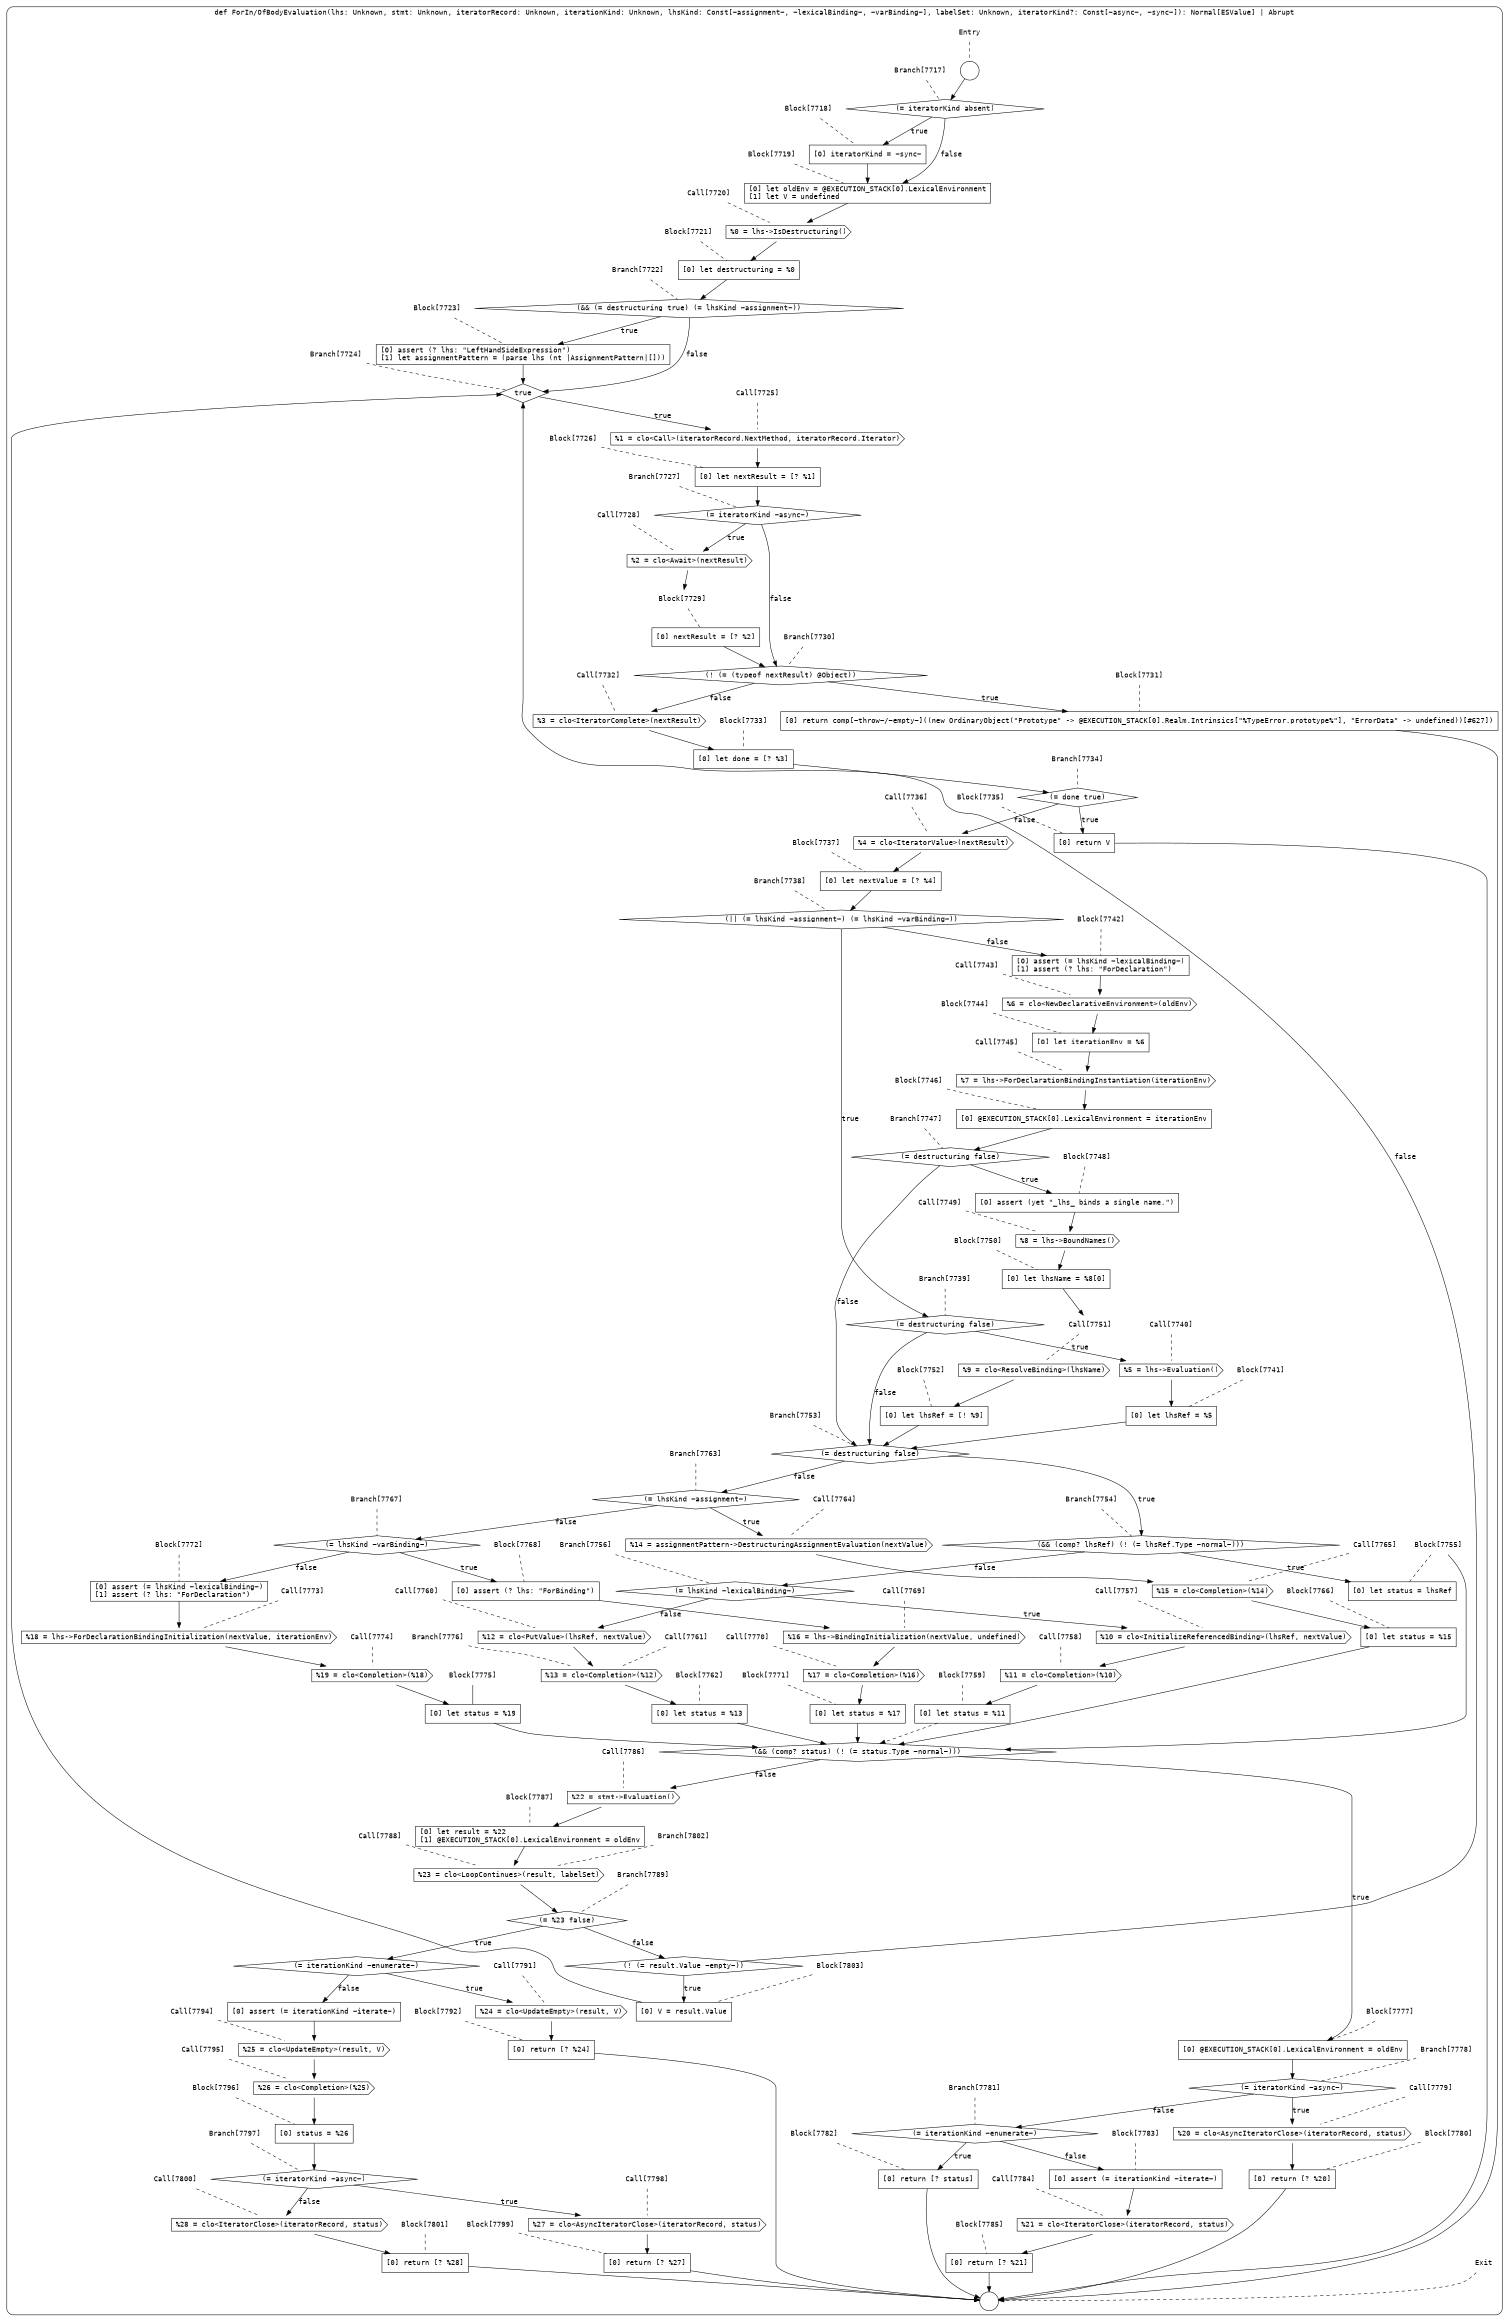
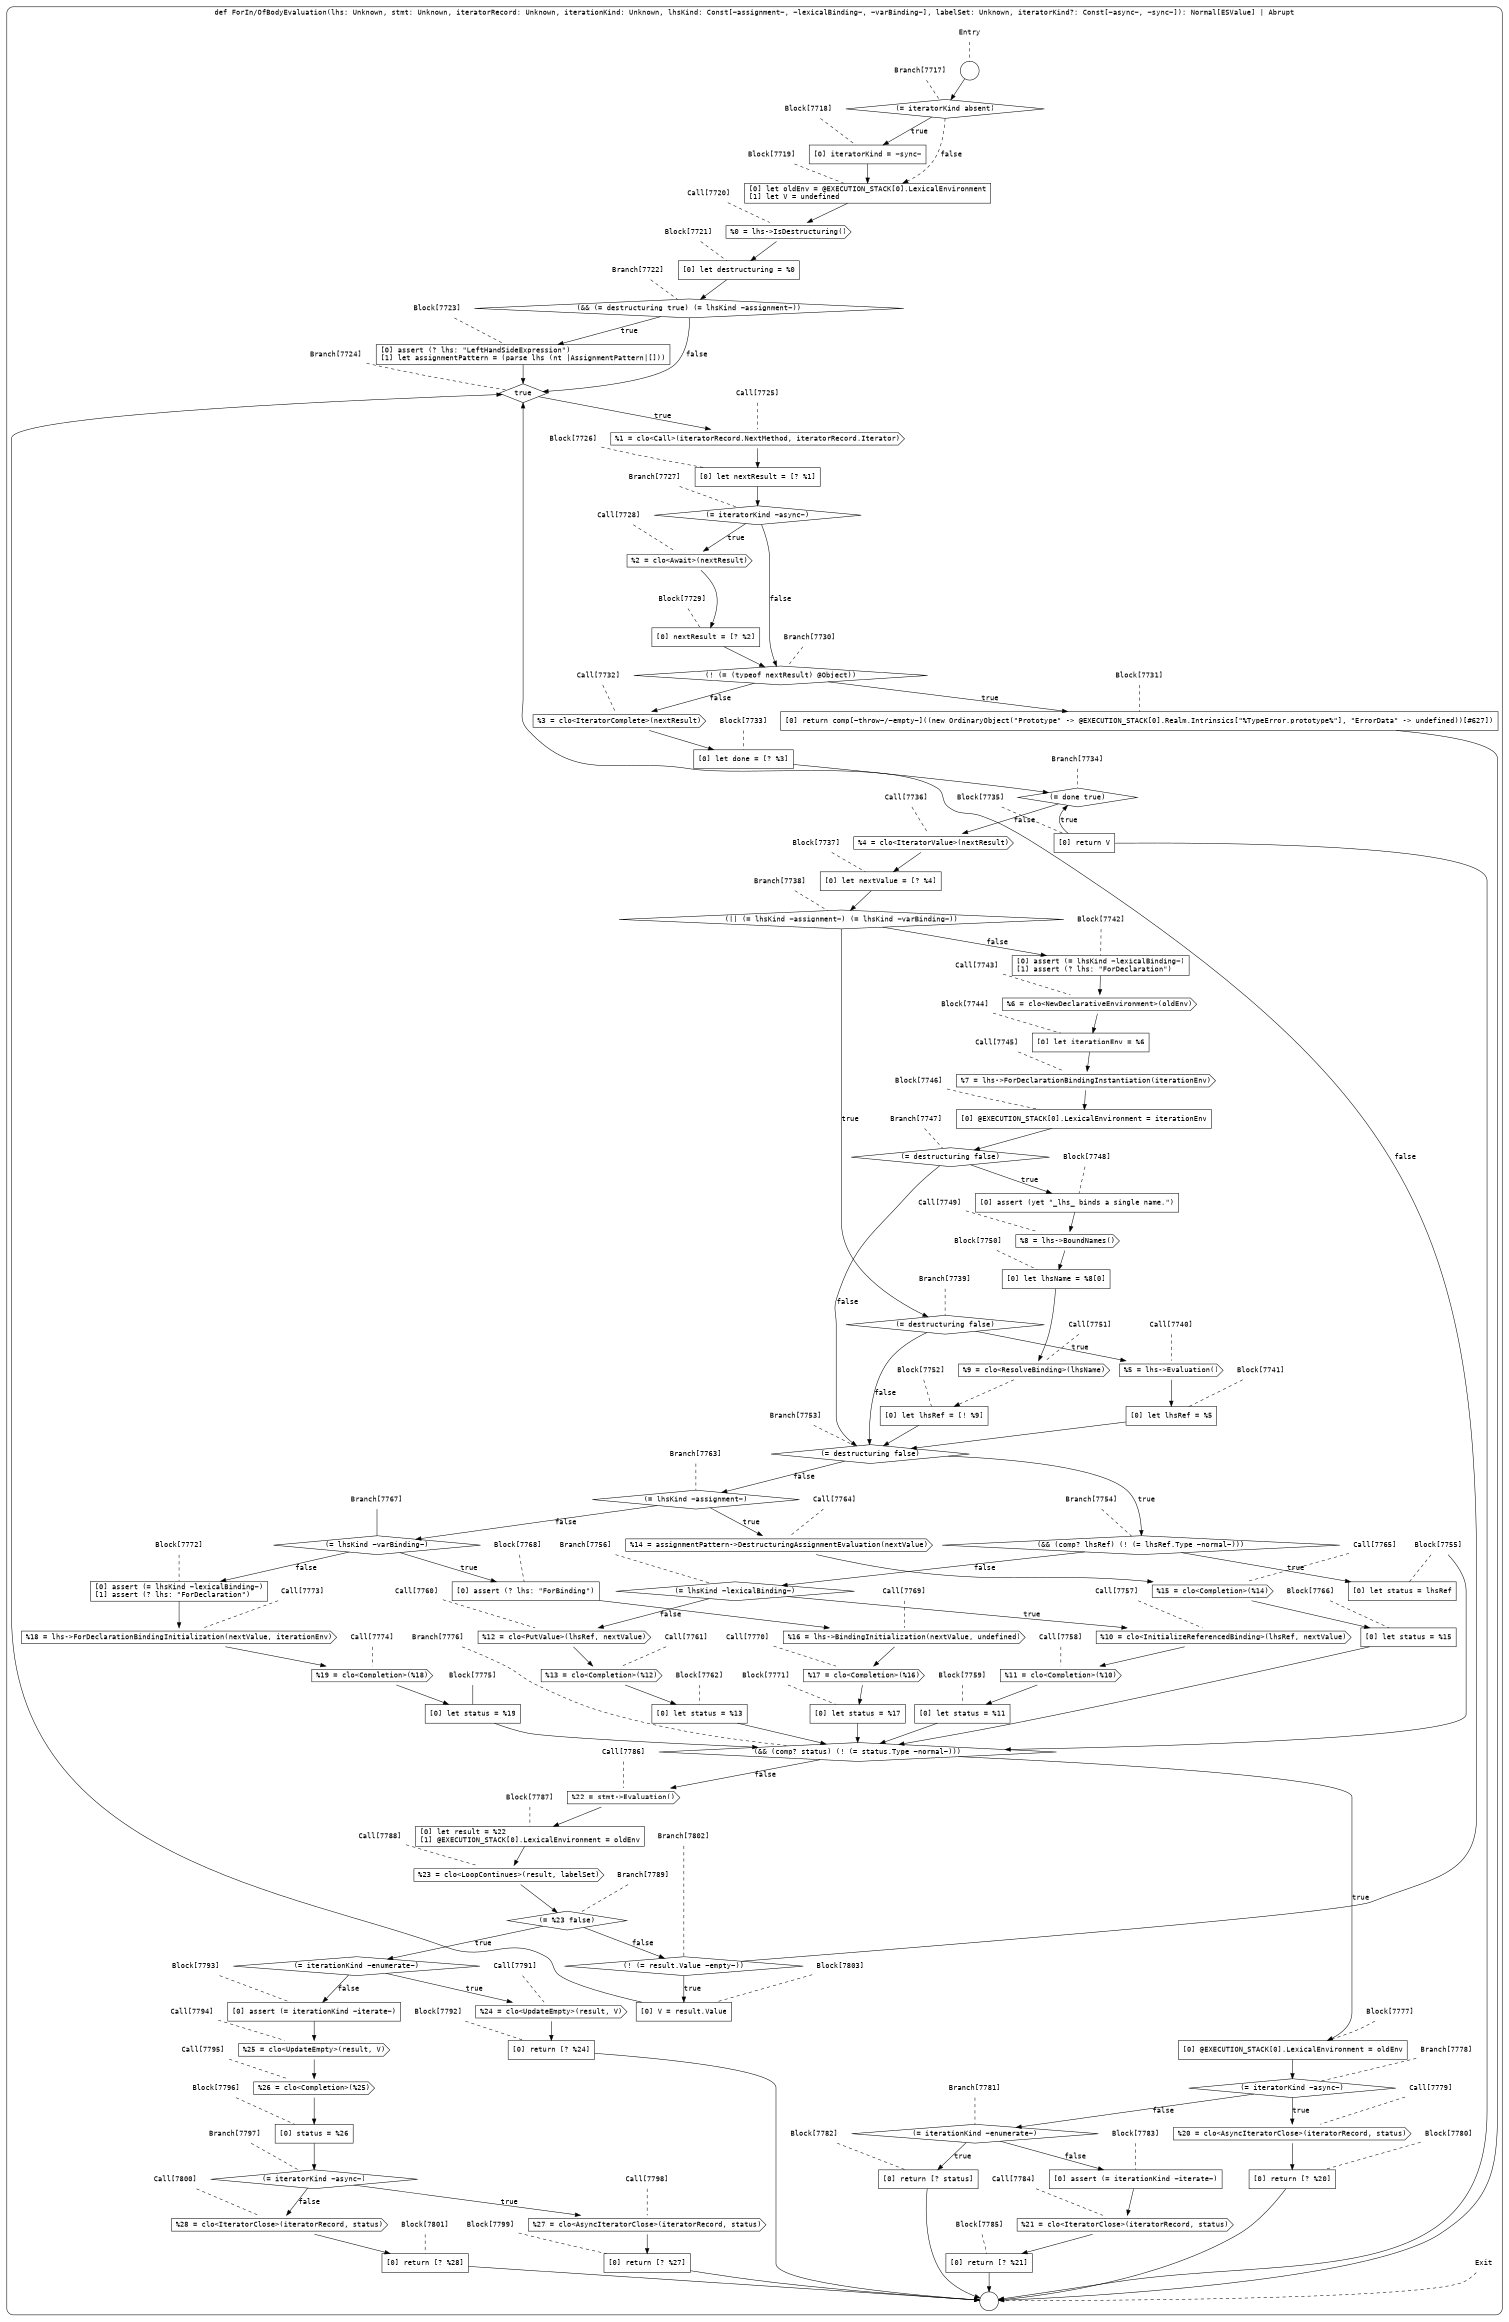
edge "(= iteratorKind absent)" -> "[0] let oldEnv = @EXECUTION_STACK[0].LexicalEnvironment": style solid -> dashed
edge "%2 = clo<Await>(nextResult)" -> "Block[7729]": now "%2 = clo<Await>(nextResult)" -> "[0] nextResult = [? %2]"
edge "(= done true)" -> "[0] return V": reversed
edge "[0] let lhsName = %8[0]" -> "Call[7751]": now "[0] let lhsName = %8[0]" -> "%9 = clo<ResolveBinding>(lhsName)"
edge "%9 = clo<ResolveBinding>(lhsName)" -> "[0] let lhsRef = [! %9]": style solid -> dashed
edge "Branch[7767]" -- "(= lhsKind ~varBinding~)": style dashed -> solid
edge "Branch[7776]" -- "%13 = clo<Completion>(%12)": now "Branch[7776]" -- "(&& (comp? status) (! (= status.Type ~normal~)))"
edge "[0] let status = %11" -> "(&& (comp? status) (! (= status.Type ~normal~)))": style dashed -> solid
edge "Branch[7802]" -- "%23 = clo<LoopContinues>(result, labelSet)": now "Branch[7802]" -- "(! (= result.Value ~empty~))"
node "Block[7793]": added
